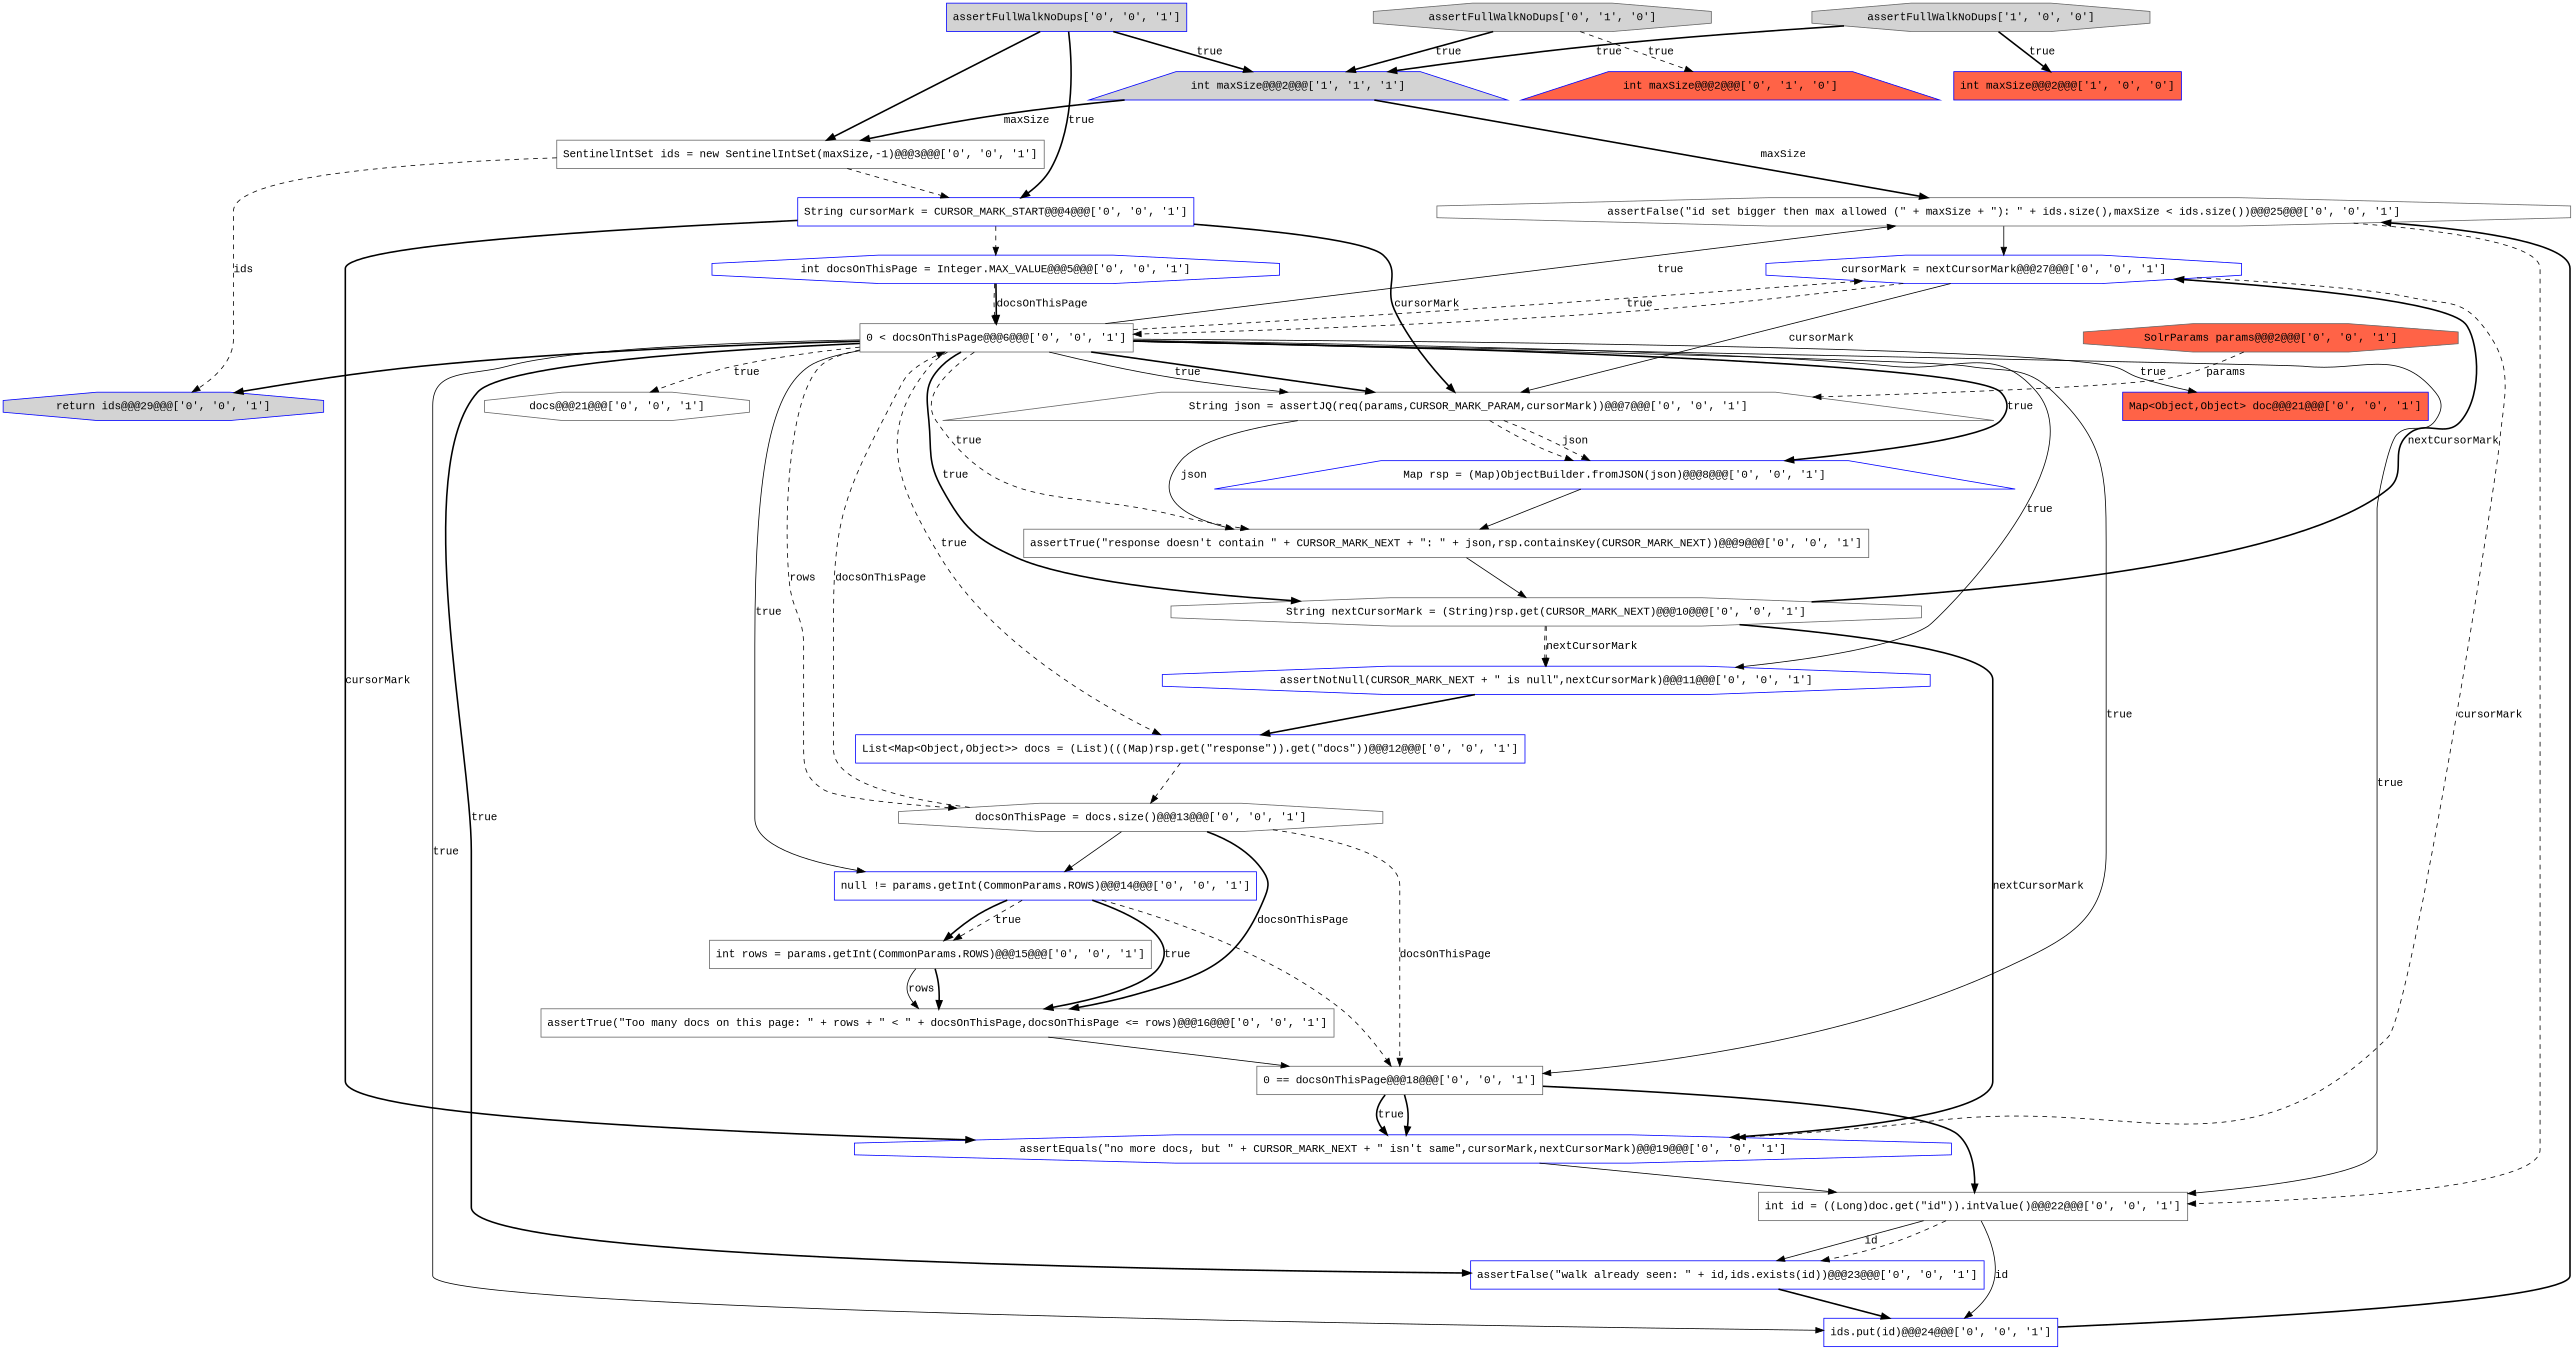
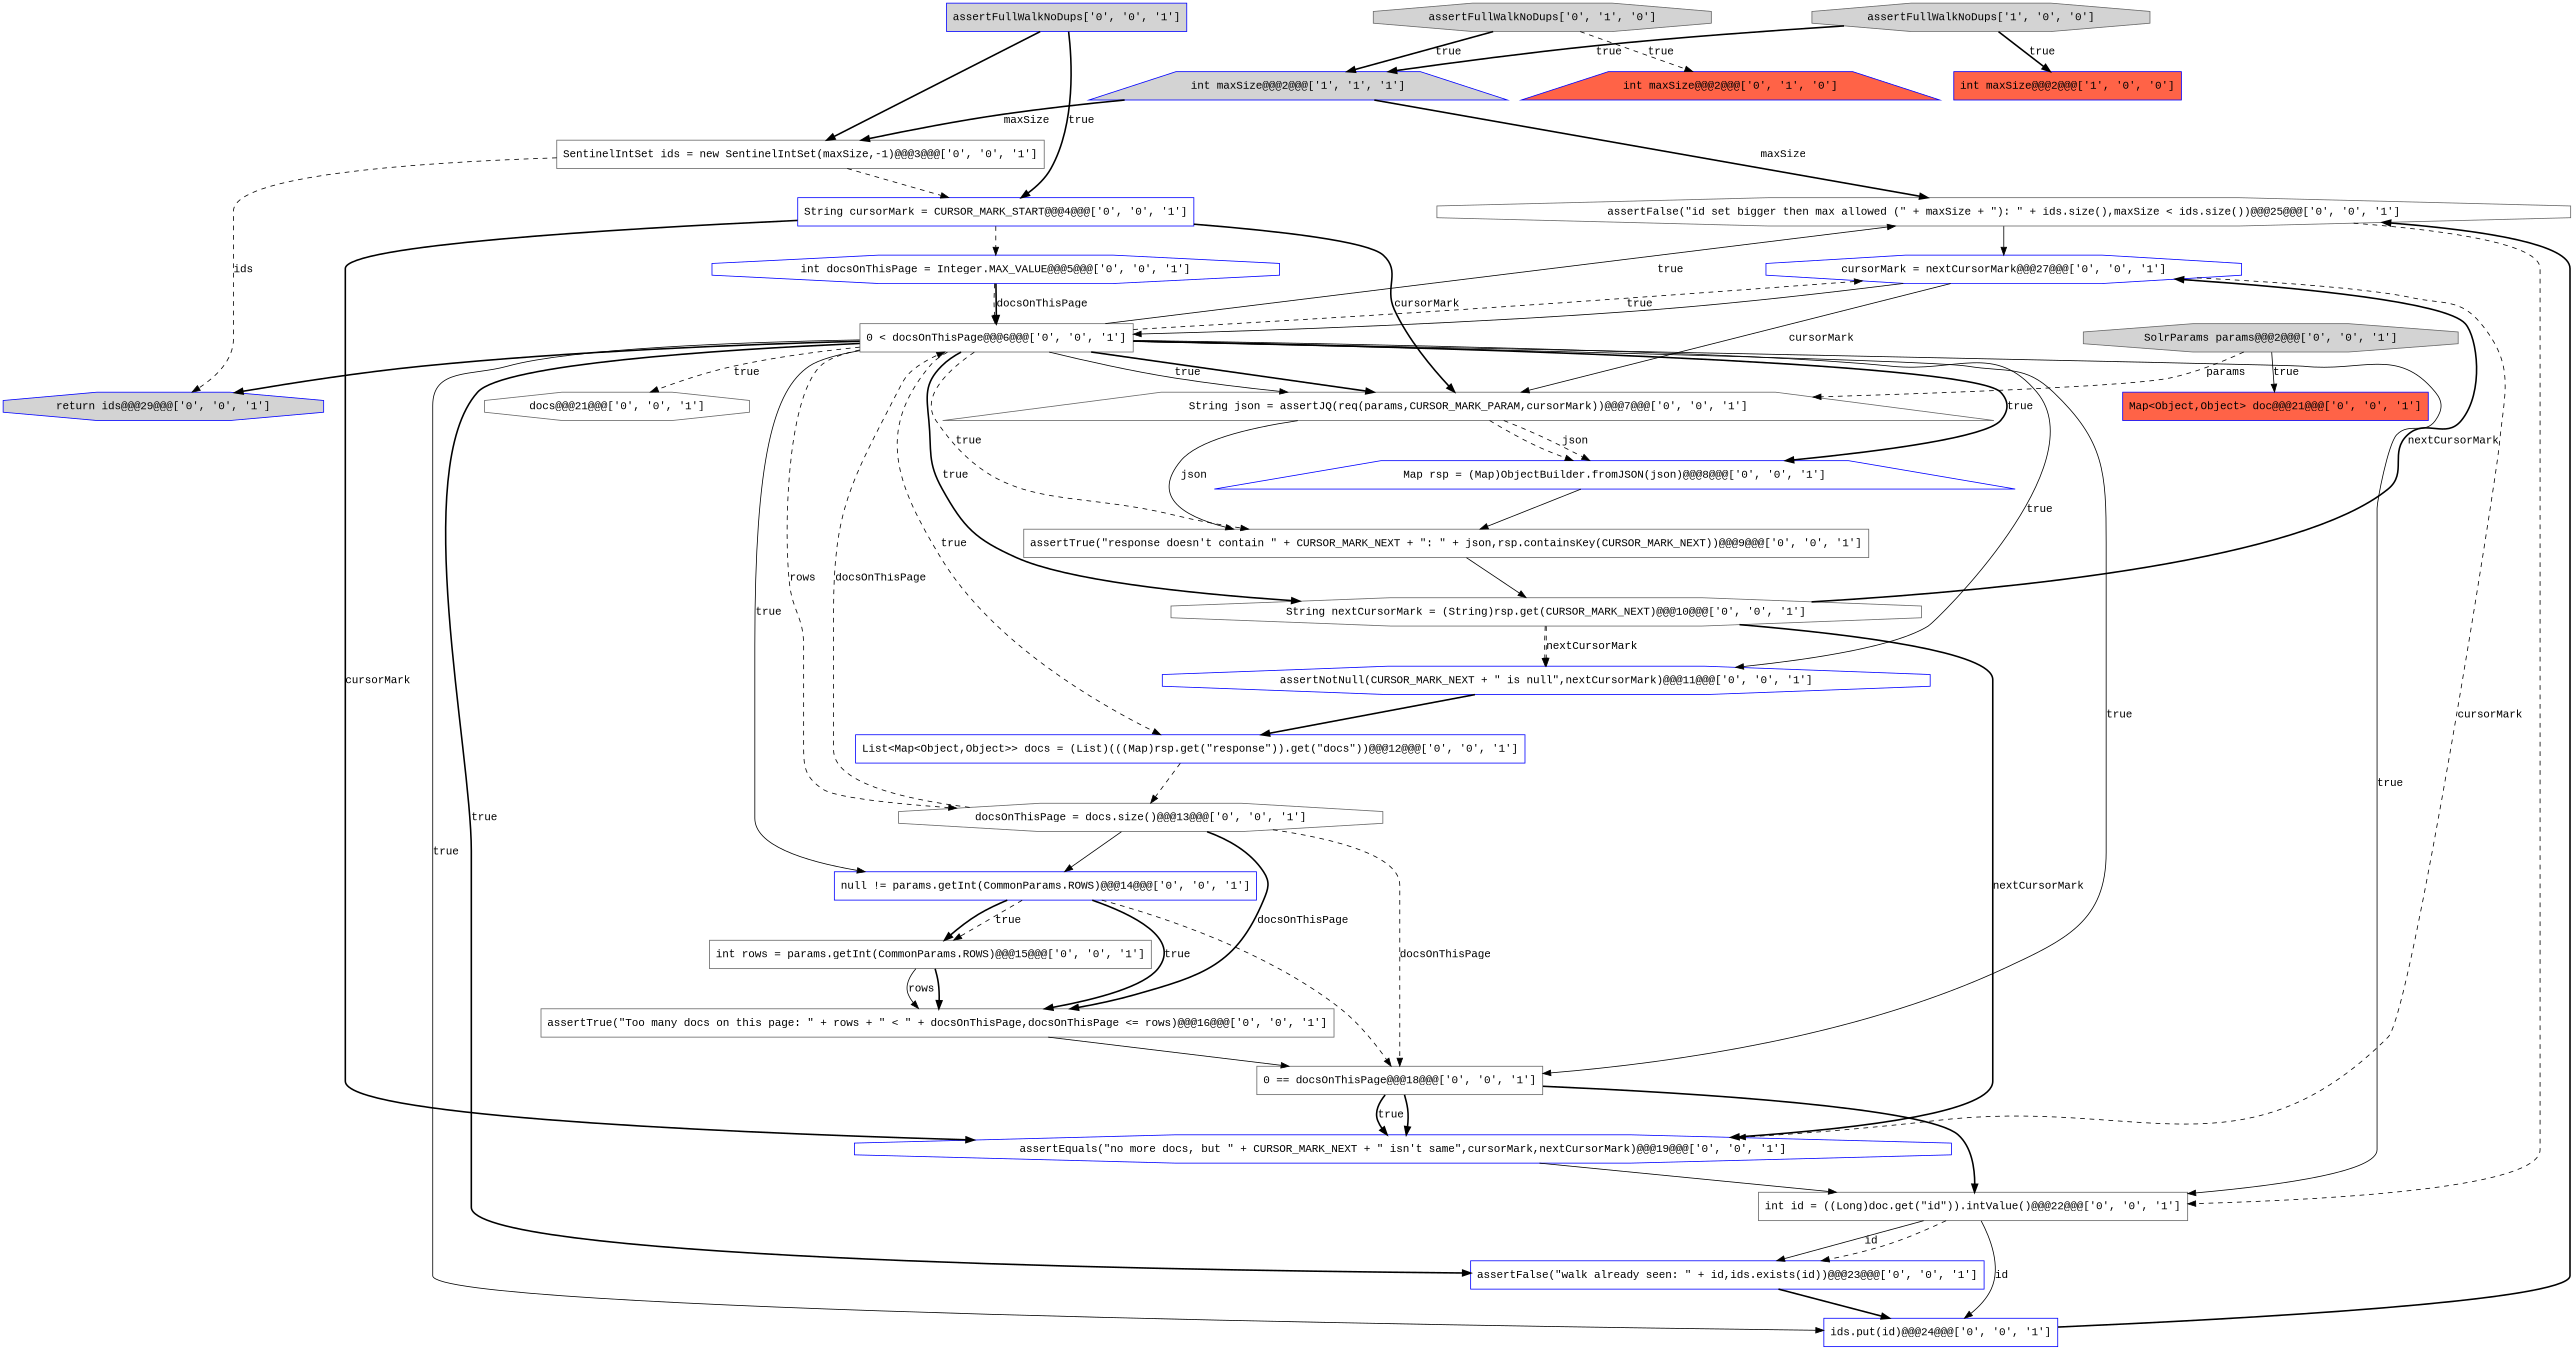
edge "assertFullWalkNoDups['0', '0', '1']" -> "int maxSize@@@2@@@['1', '1', '1']": removed, label "true"
edge "cursorMark = nextCursorMark@@@27@@@['0', '0', '1']" -> "0 < docsOnThisPage@@@6@@@['0', '0', '1']": style dashed -> solid
node "SolrParams params@@@2@@@['0', '0', '1']": fillcolor tomato -> lightgray
edge "0 < docsOnThisPage@@@6@@@['0', '0', '1']" -> "Map<Object,Object> doc@@@21@@@['0', '0', '1']": now "SolrParams params@@@2@@@['0', '0', '1']" -> "Map<Object,Object> doc@@@21@@@['0', '0', '1']"
